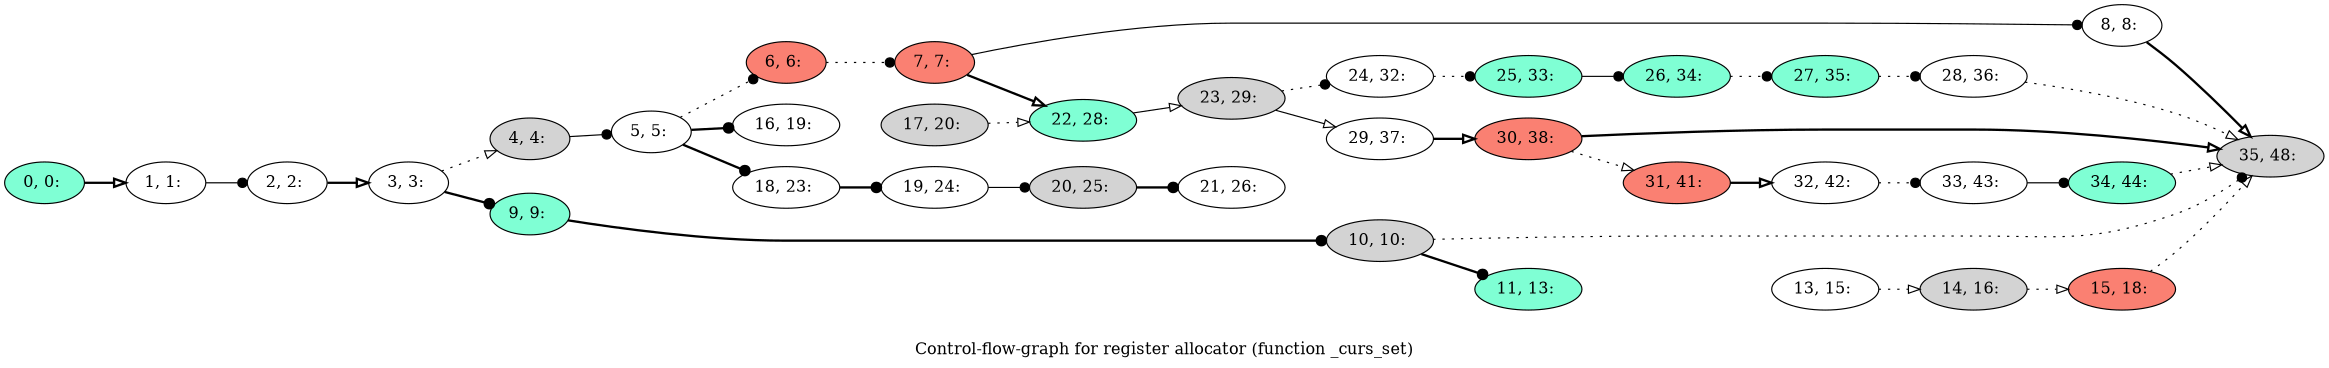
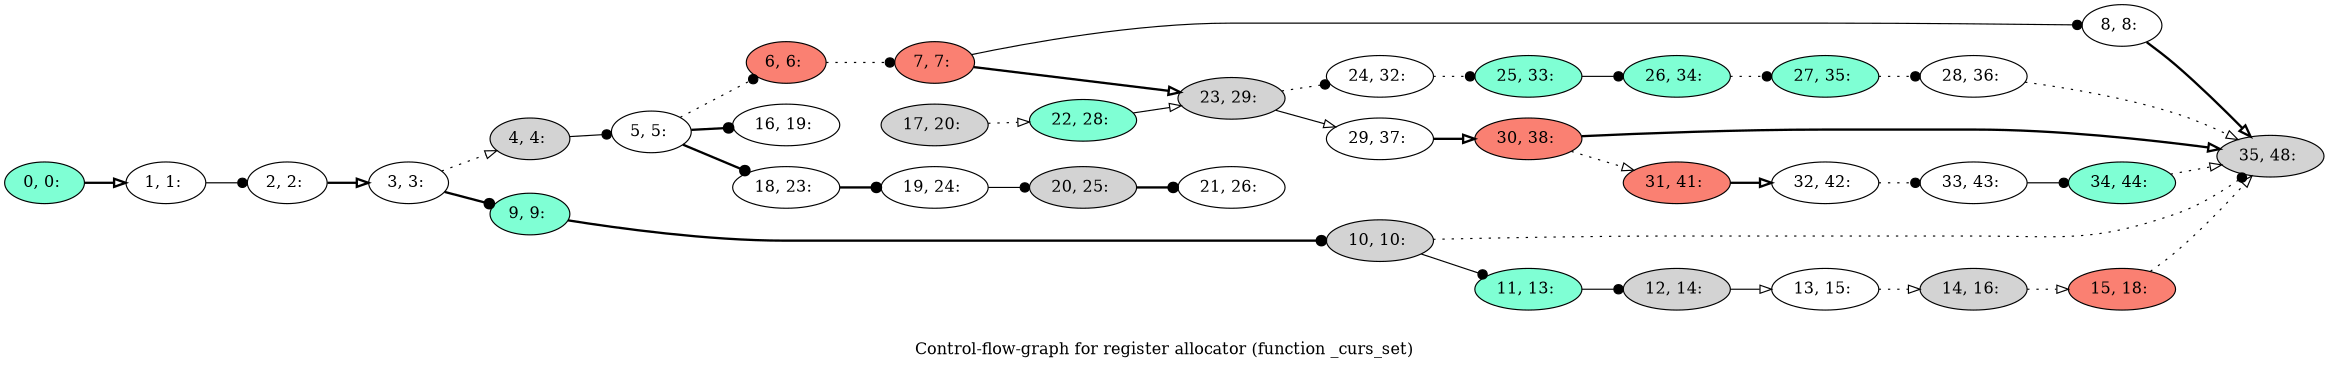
edge "7, 7:" -> "22, 28:": now "7, 7:" -> "23, 29:"
edge "10, 10:" -> "11, 13:": style bold -> solid
node "12, 14:": added
